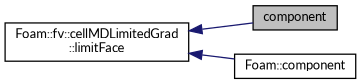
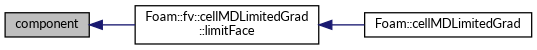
edge "component" -> "Foam::fv::cellMDLimitedGrad ::limitFace": reversed
node "Foam::component": label "Foam::component" -> "Foam::cellMDLimitedGrad"
